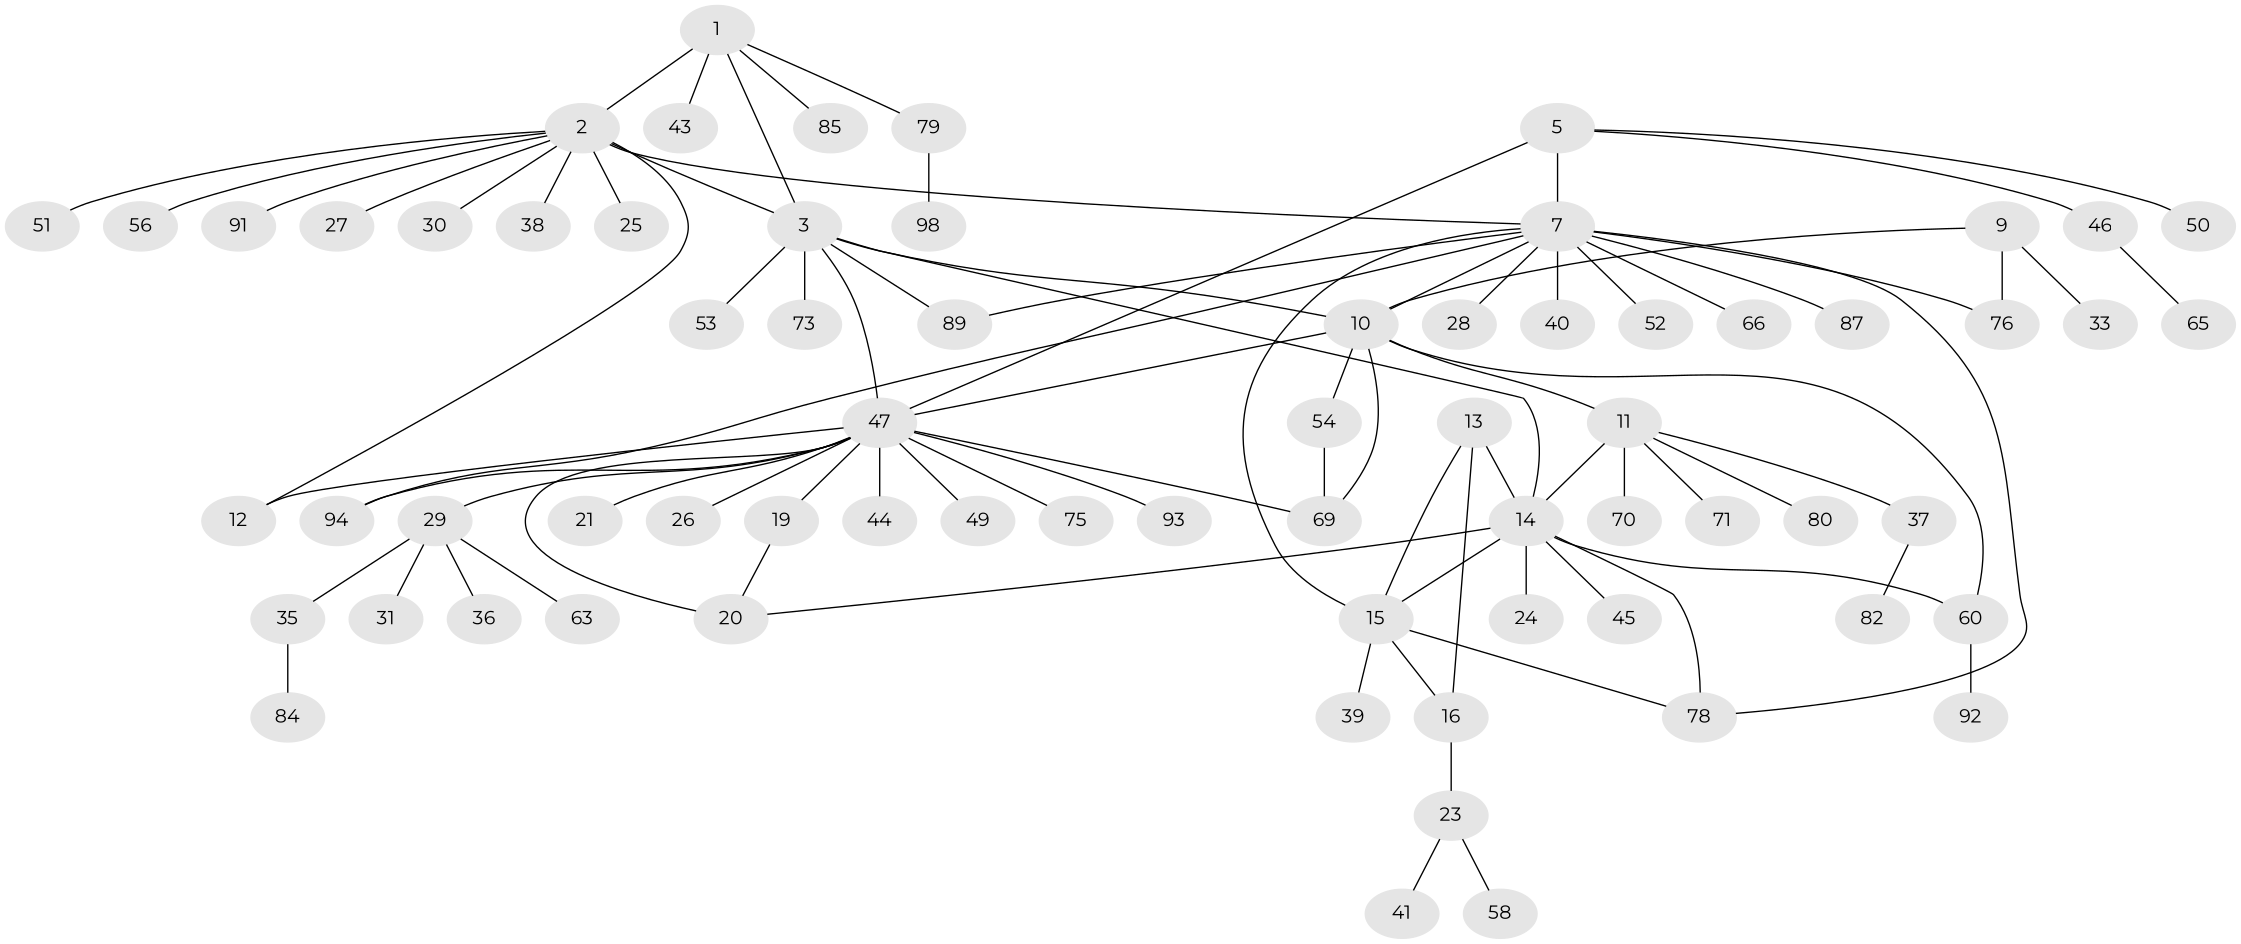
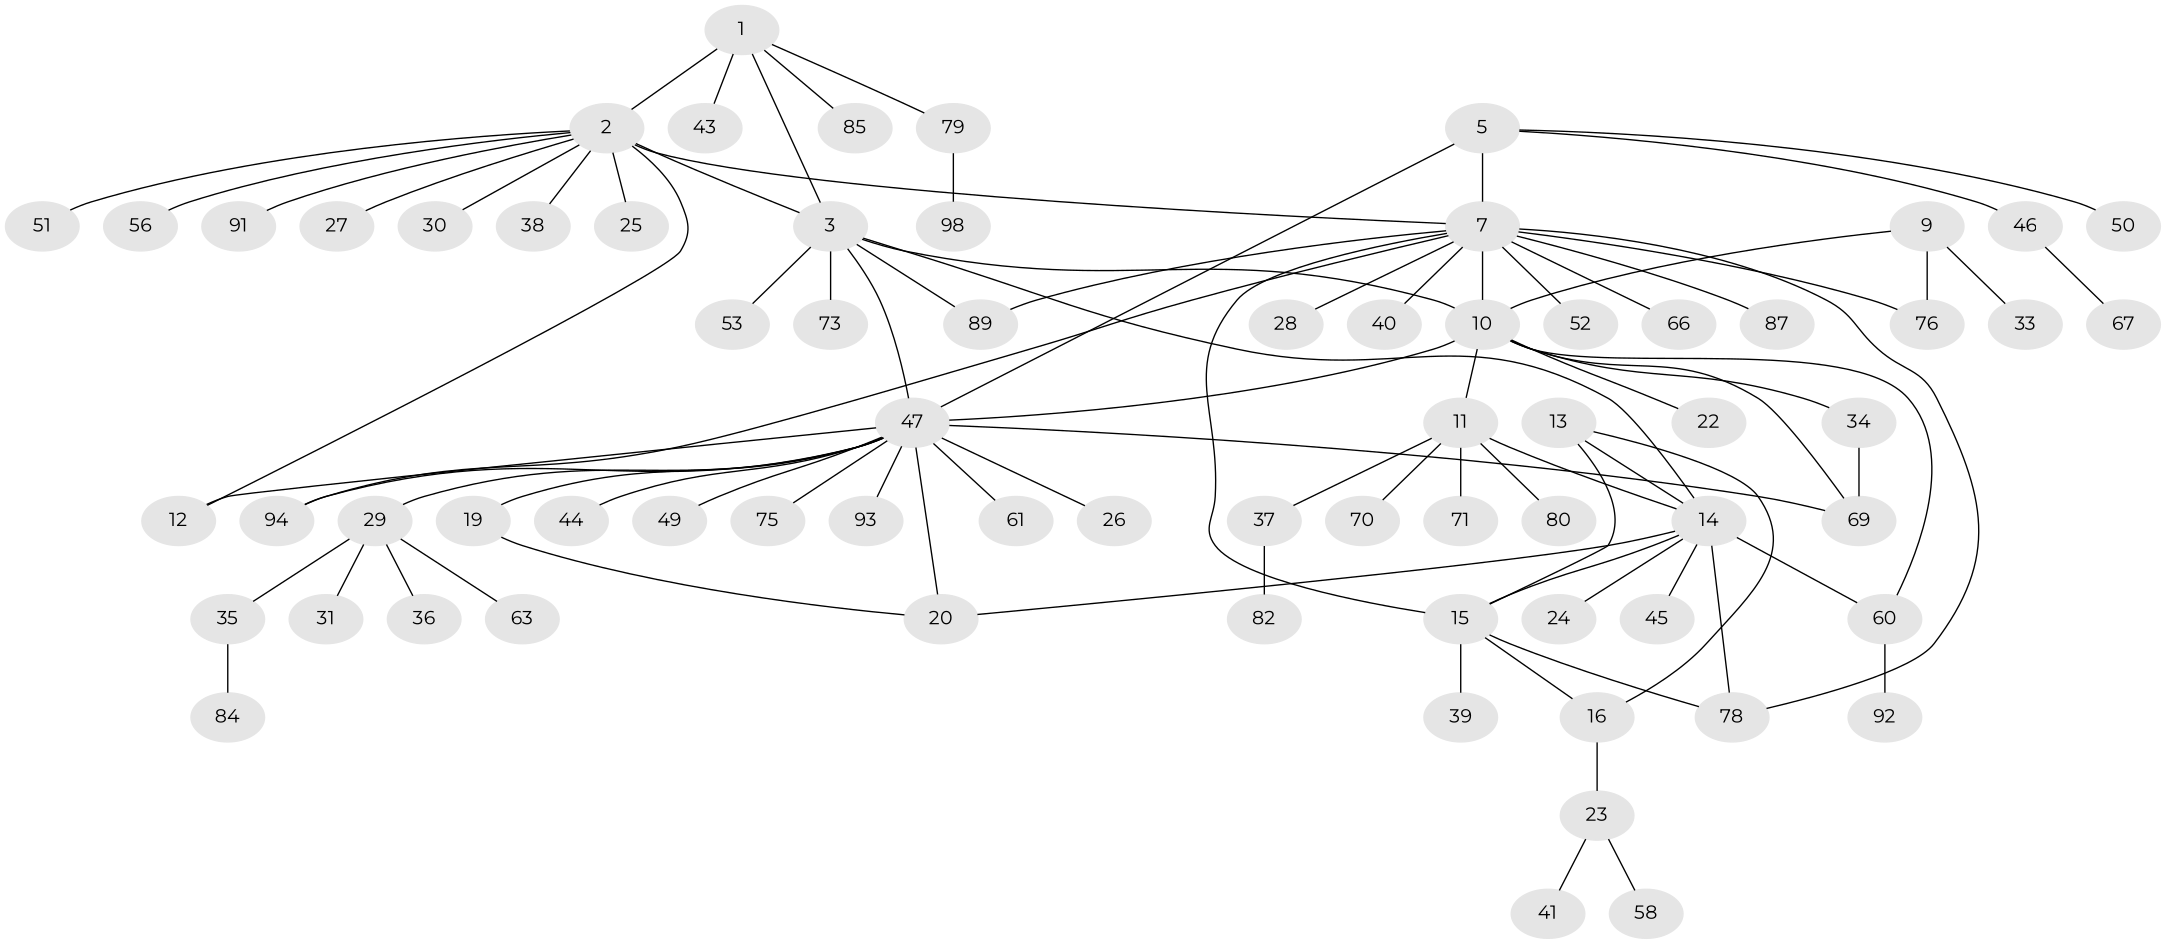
node "65": label "65" -> "67"
node "54": label "54" -> "34"
node "22": added
node "21": label "21" -> "61"
